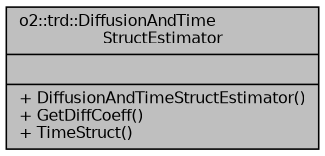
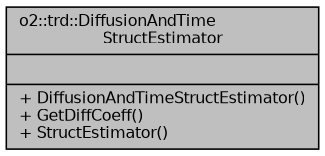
node "o2::trd::DiffusionAndTime": text "+ TimeStruct()" -> "+ StructEstimator()"
